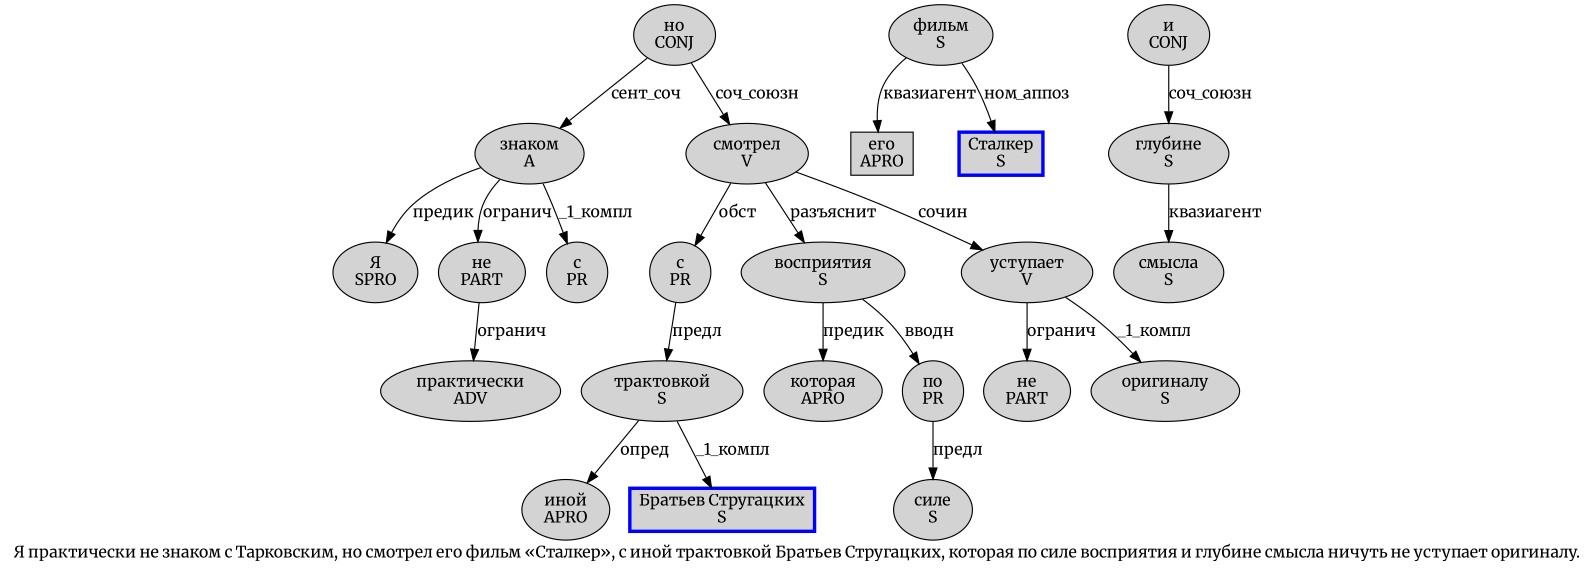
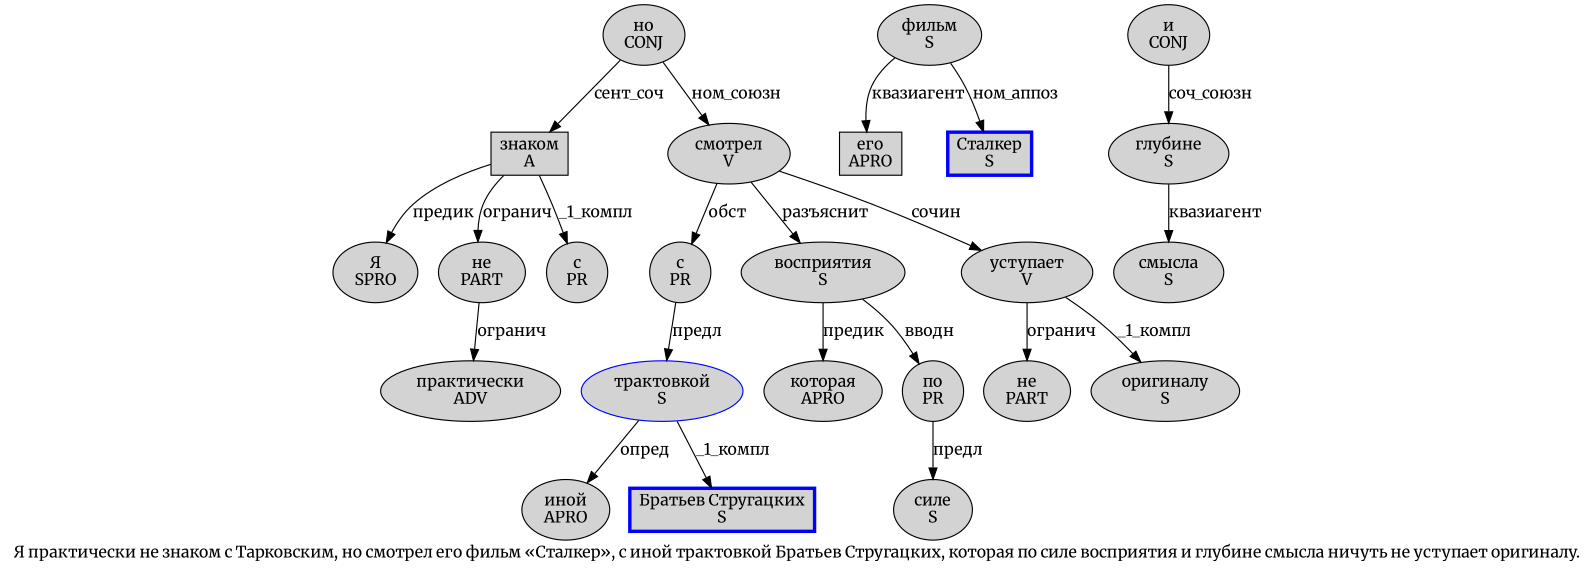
edge "но CONJ" -> "смотрел V": label "соч_союзн" -> "ном_союзн"
node "знаком A": shape ellipse -> box
node "трактовкой S": color black -> blue
